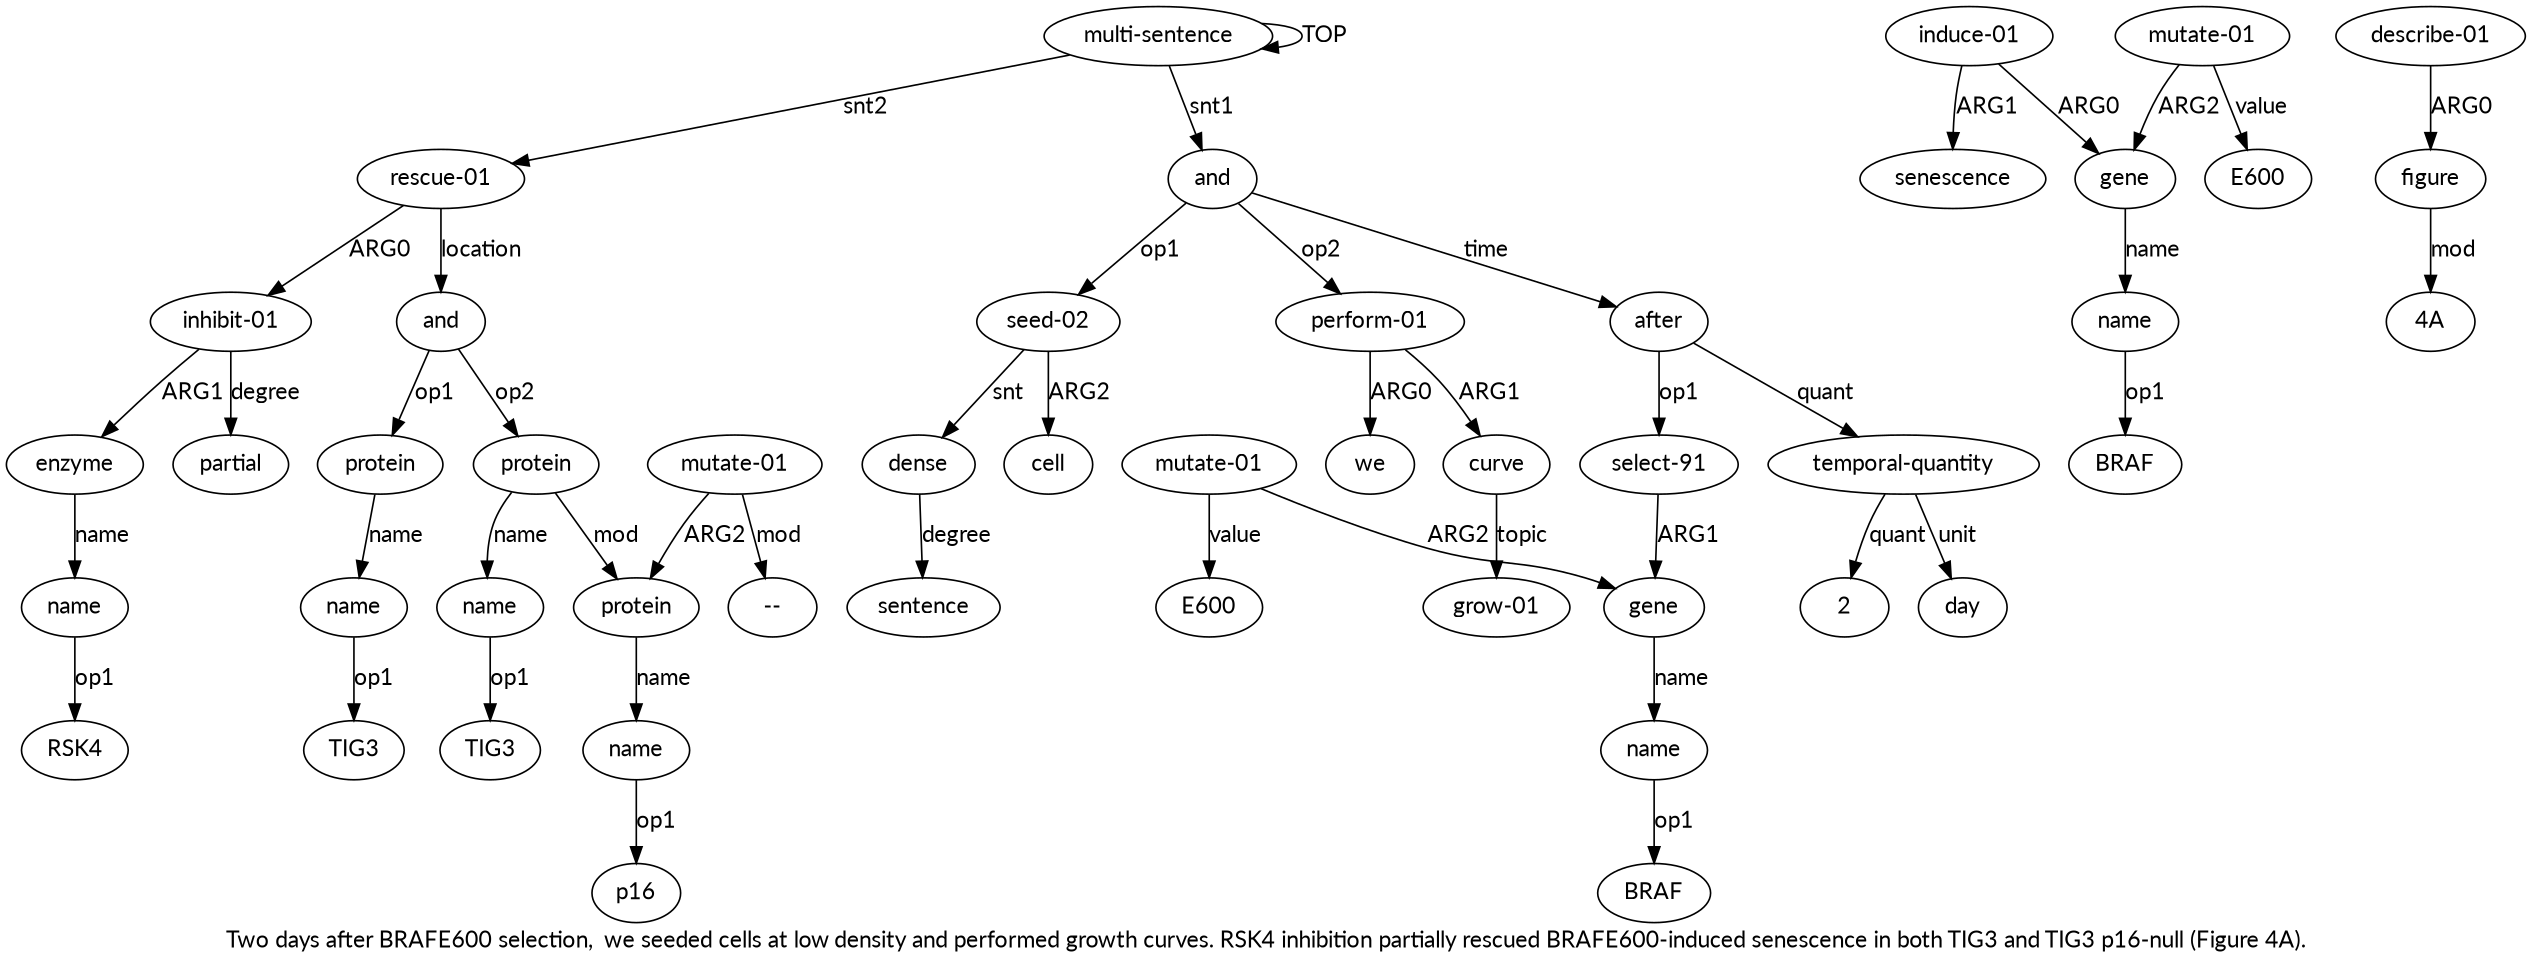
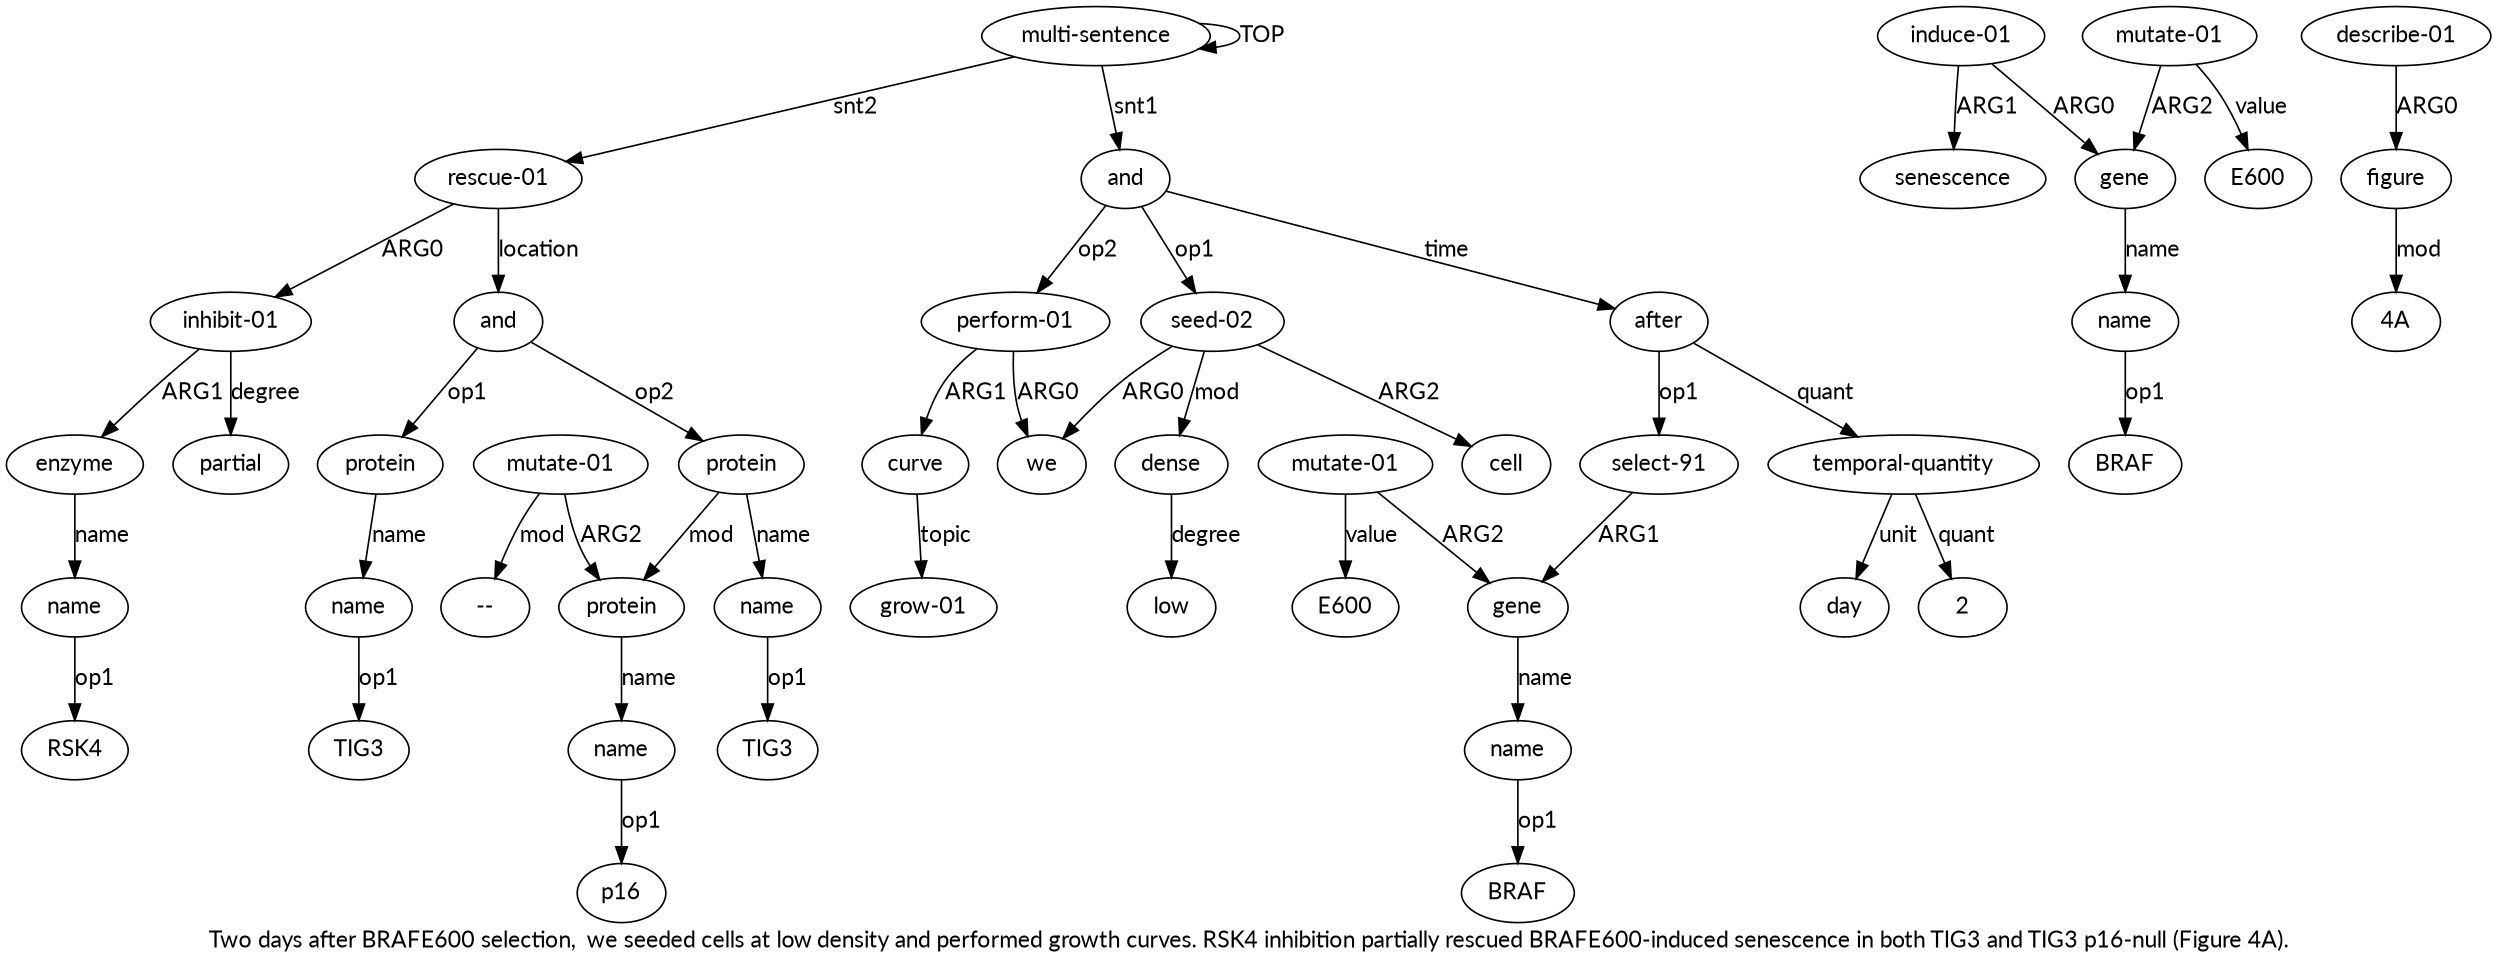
edge "seed-02" -> "we": added, label "ARG0"
edge "seed-02" -> "dense": label "snt" -> "mod"
node "sentence": label "sentence" -> "low"
